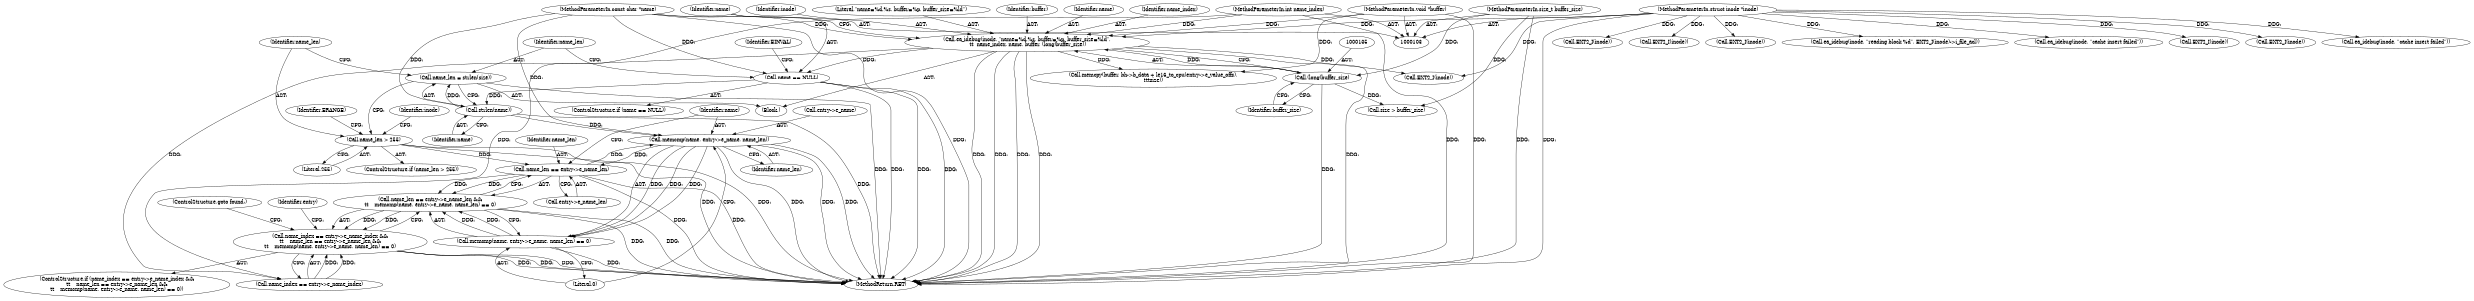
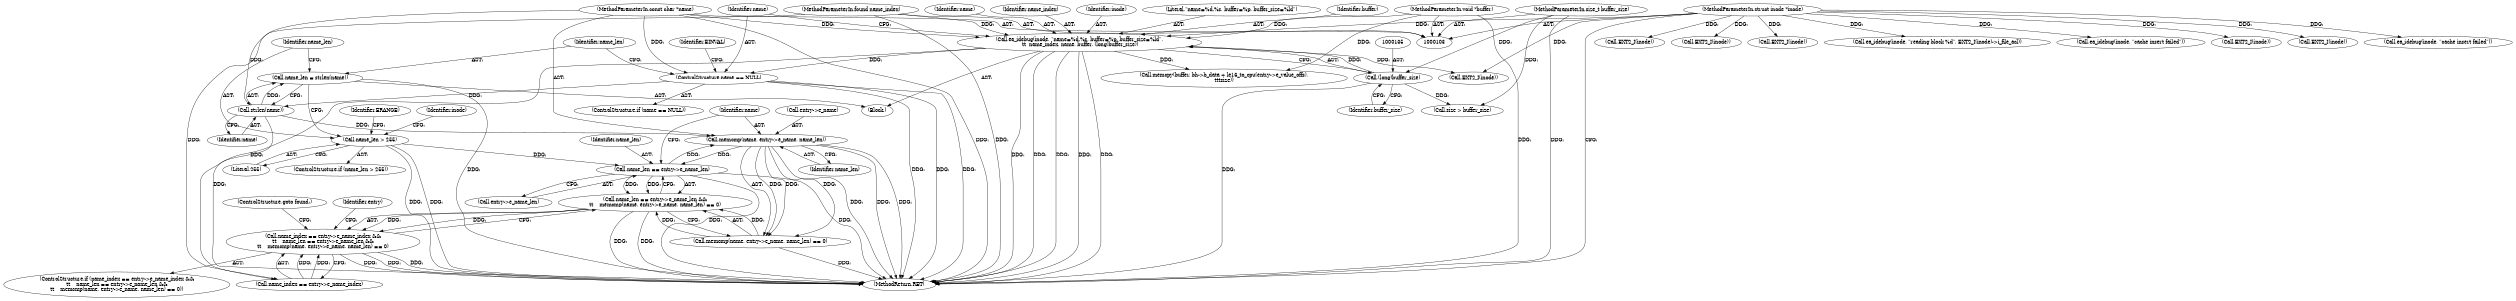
node "(MethodParameterIn,int name_index)": label "(MethodParameterIn,int name_index)" -> "(MethodParameterIn,found name_index)"
node "(Call,name_len = strlen(size))": label "(Call,name_len = strlen(size))" -> "(Call,name_len = strlen(name))"
edge "(MethodParameterIn,const char *name)" -> "(Call,memcmp(name, entry->e_name, name_len))": label "DDG: " -> "AST: "
node "(Call,name == NULL)": label "(Call,name == NULL)" -> "(ControlStructure,name == NULL)"
edge "(MethodParameterIn,struct inode *inode)" -> "(MethodReturn,RET)": label "DDG: " -> "CFG: "
node "(Literal,0)": removed
